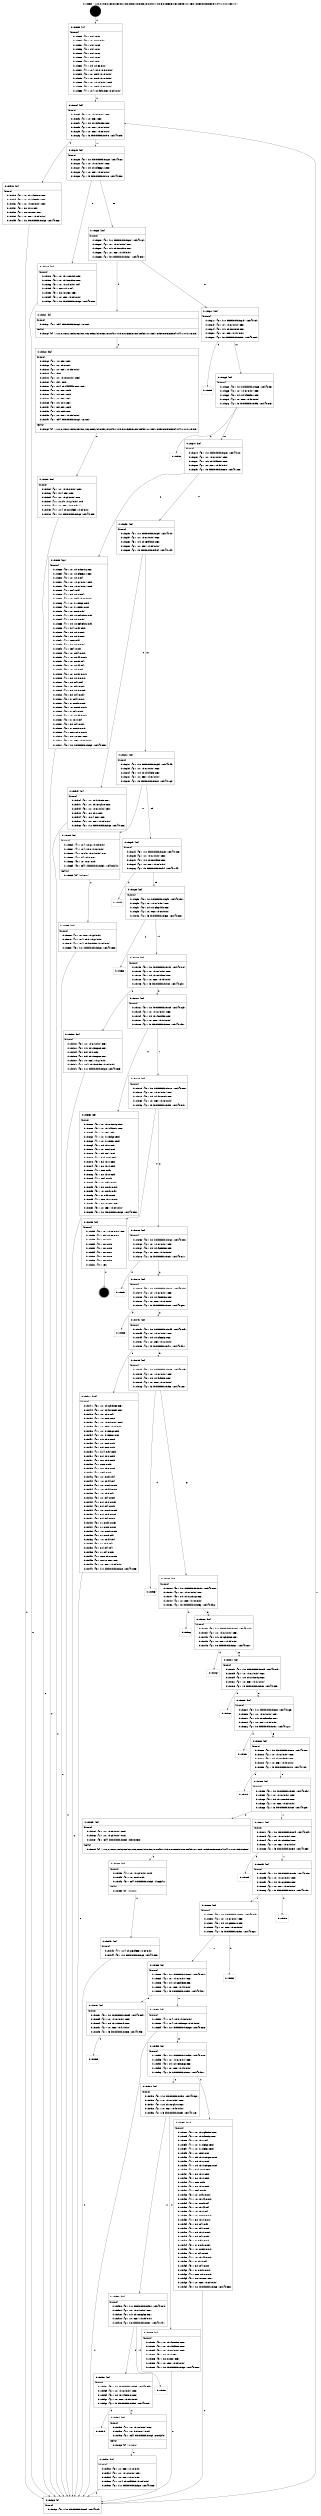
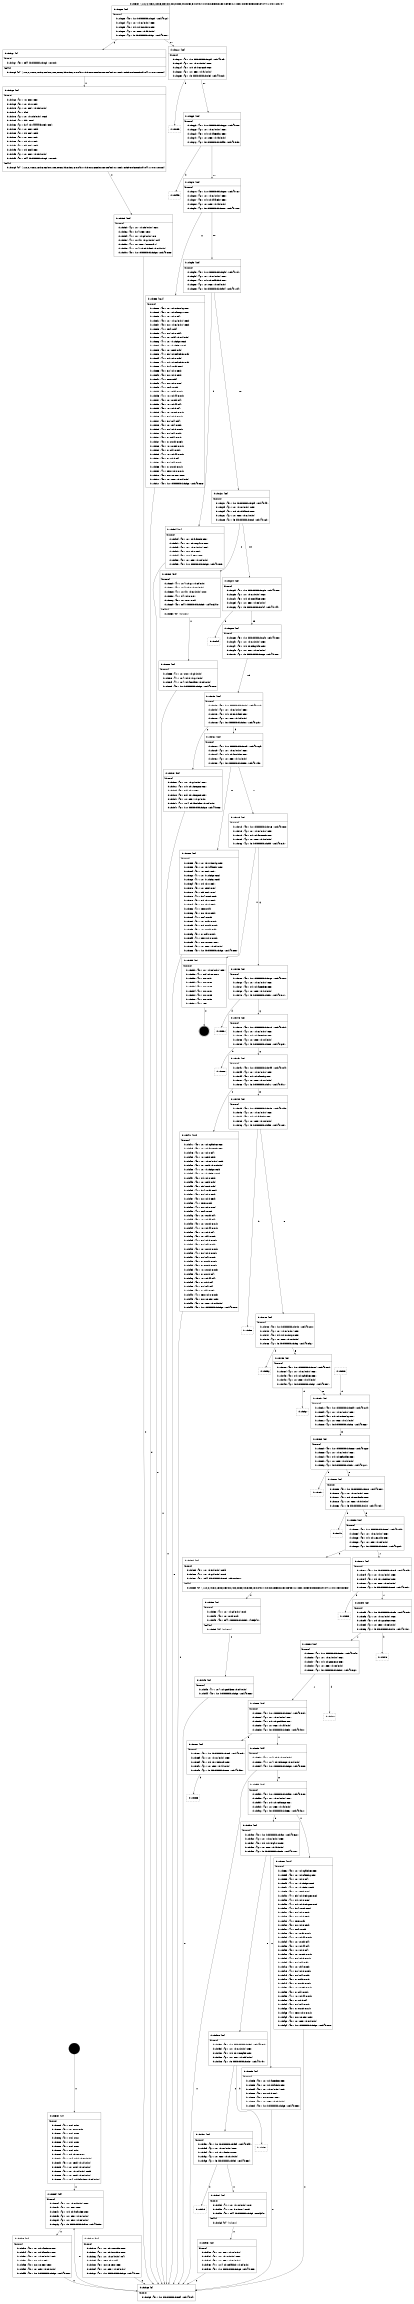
node "0x40160c [28]": removed
node "0x401e68": removed
edge "0x401804 [28]" -> "0x402015": reversed
